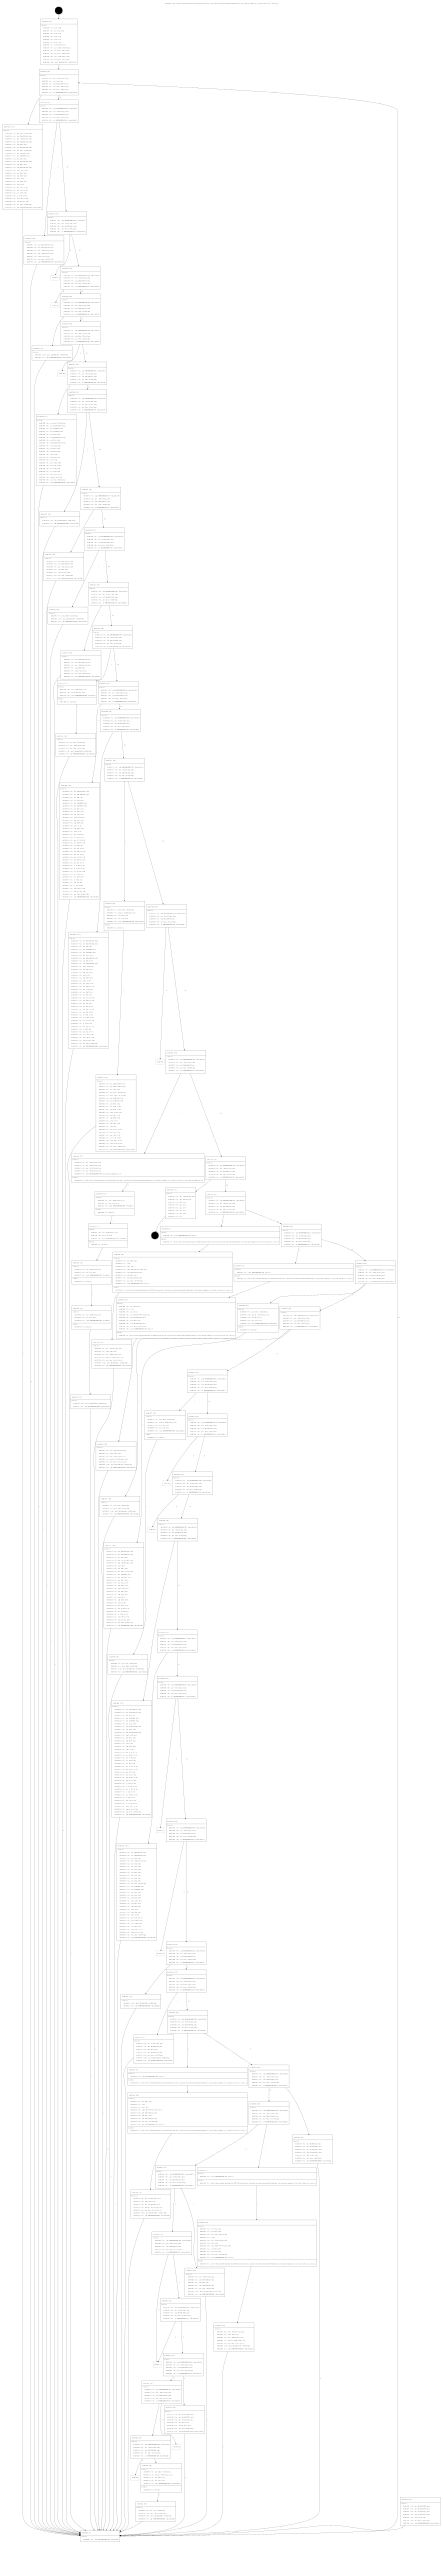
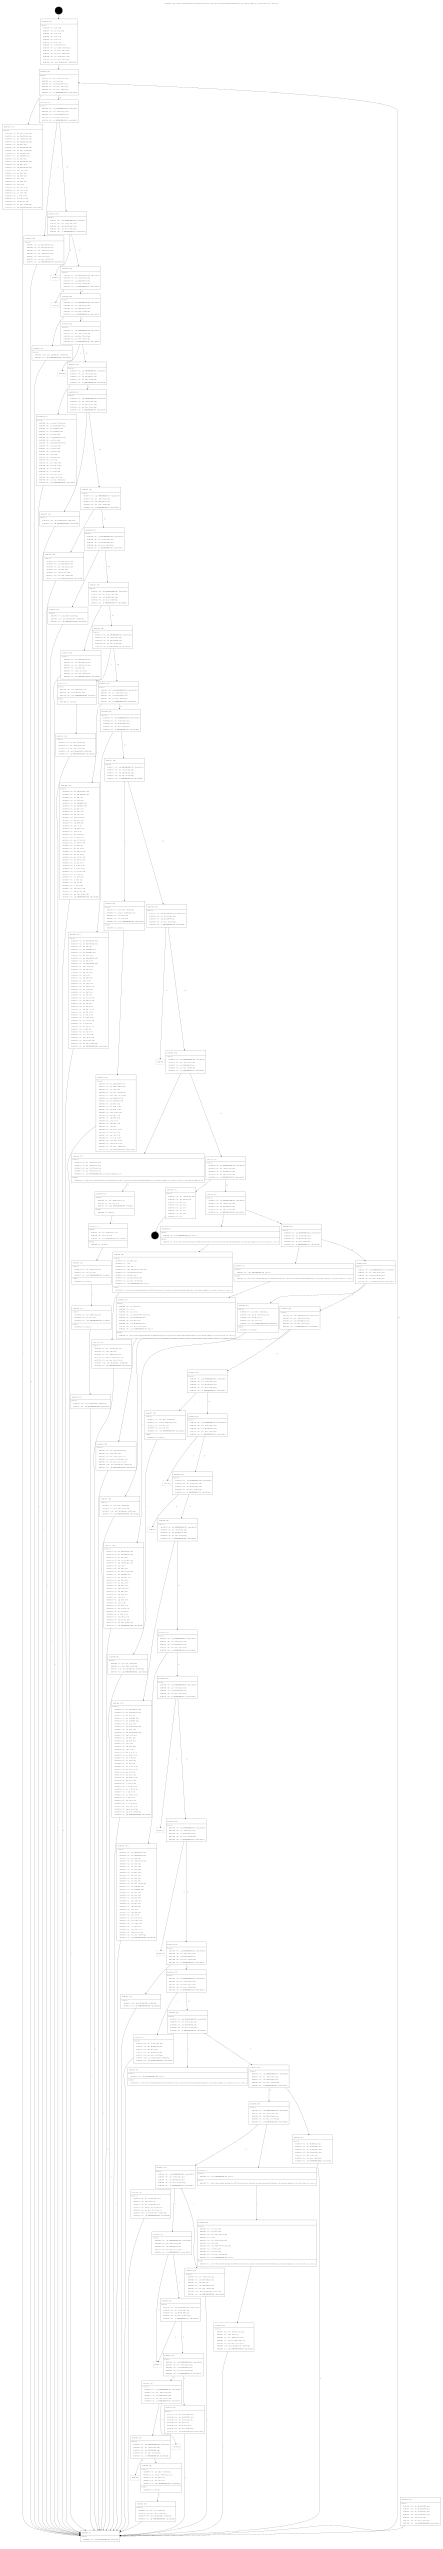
node "0x401c9e [40]": removed
